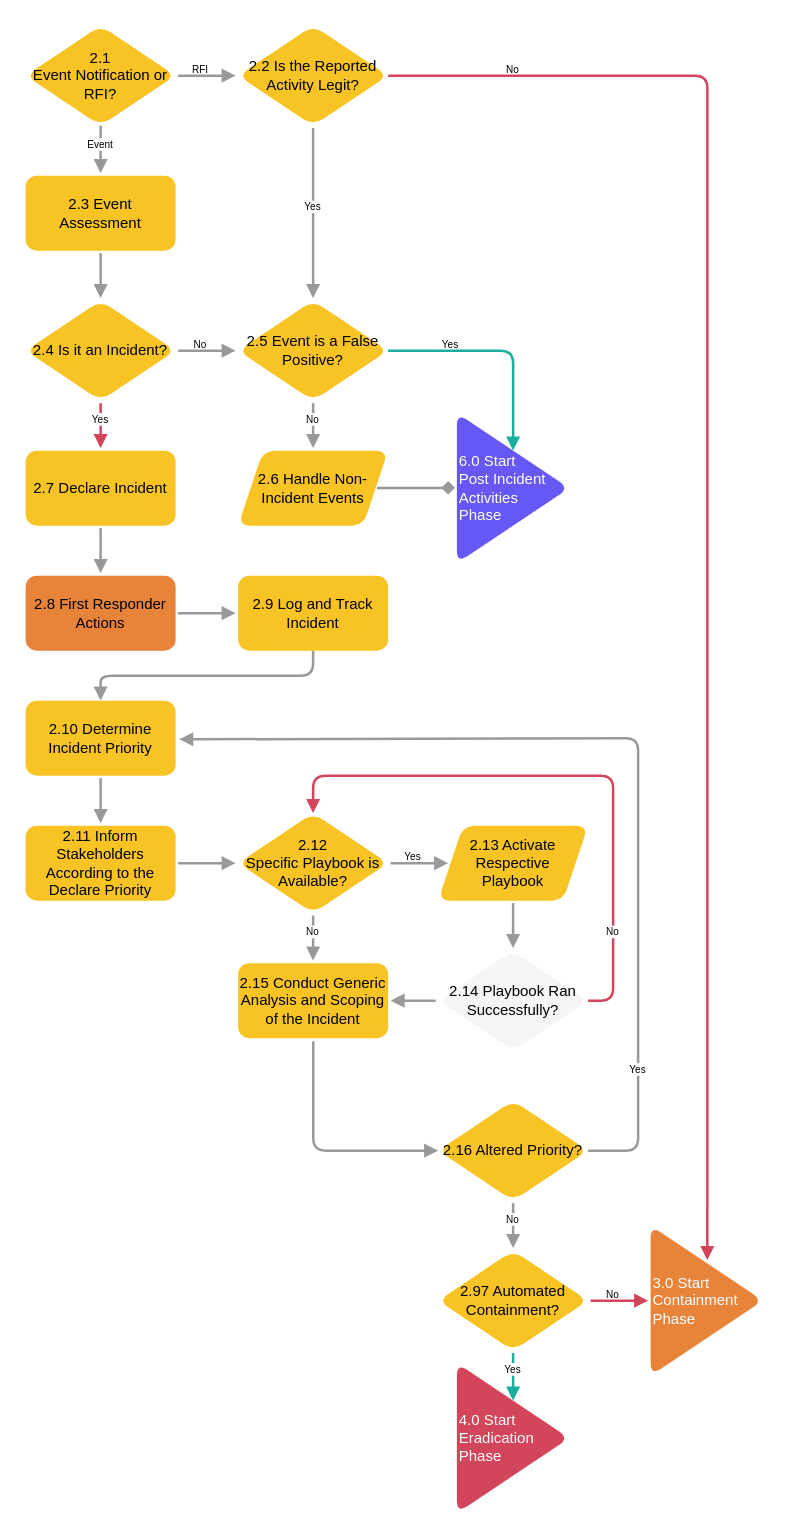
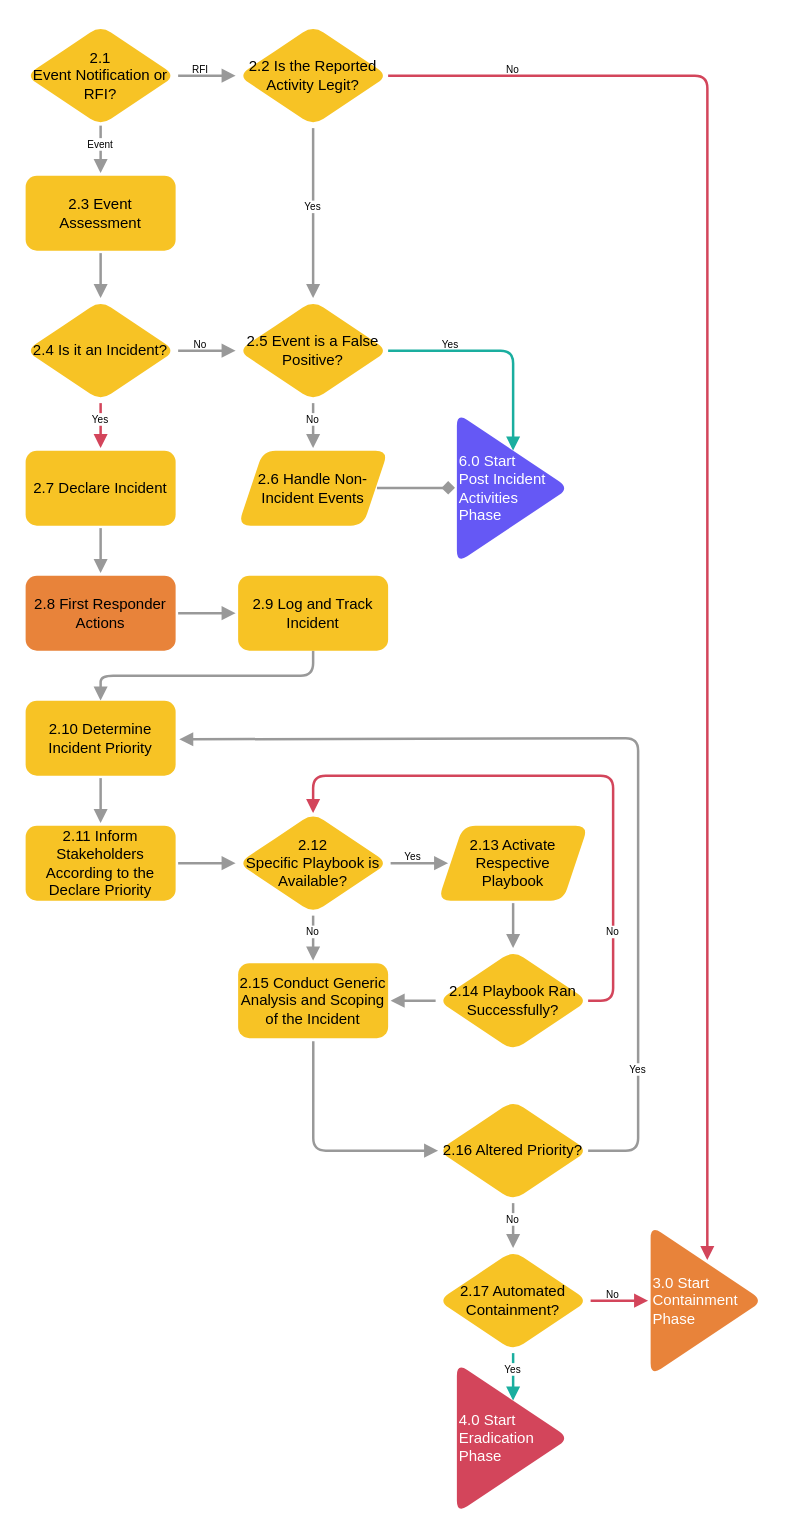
node "2.14 Playbook Ran Successfully?": fillcolor #f5f5f5 -> #f7c325
node "2.97 Automated Containment?": label "2.97 Automated Containment?" -> "2.17 Automated Containment?"
